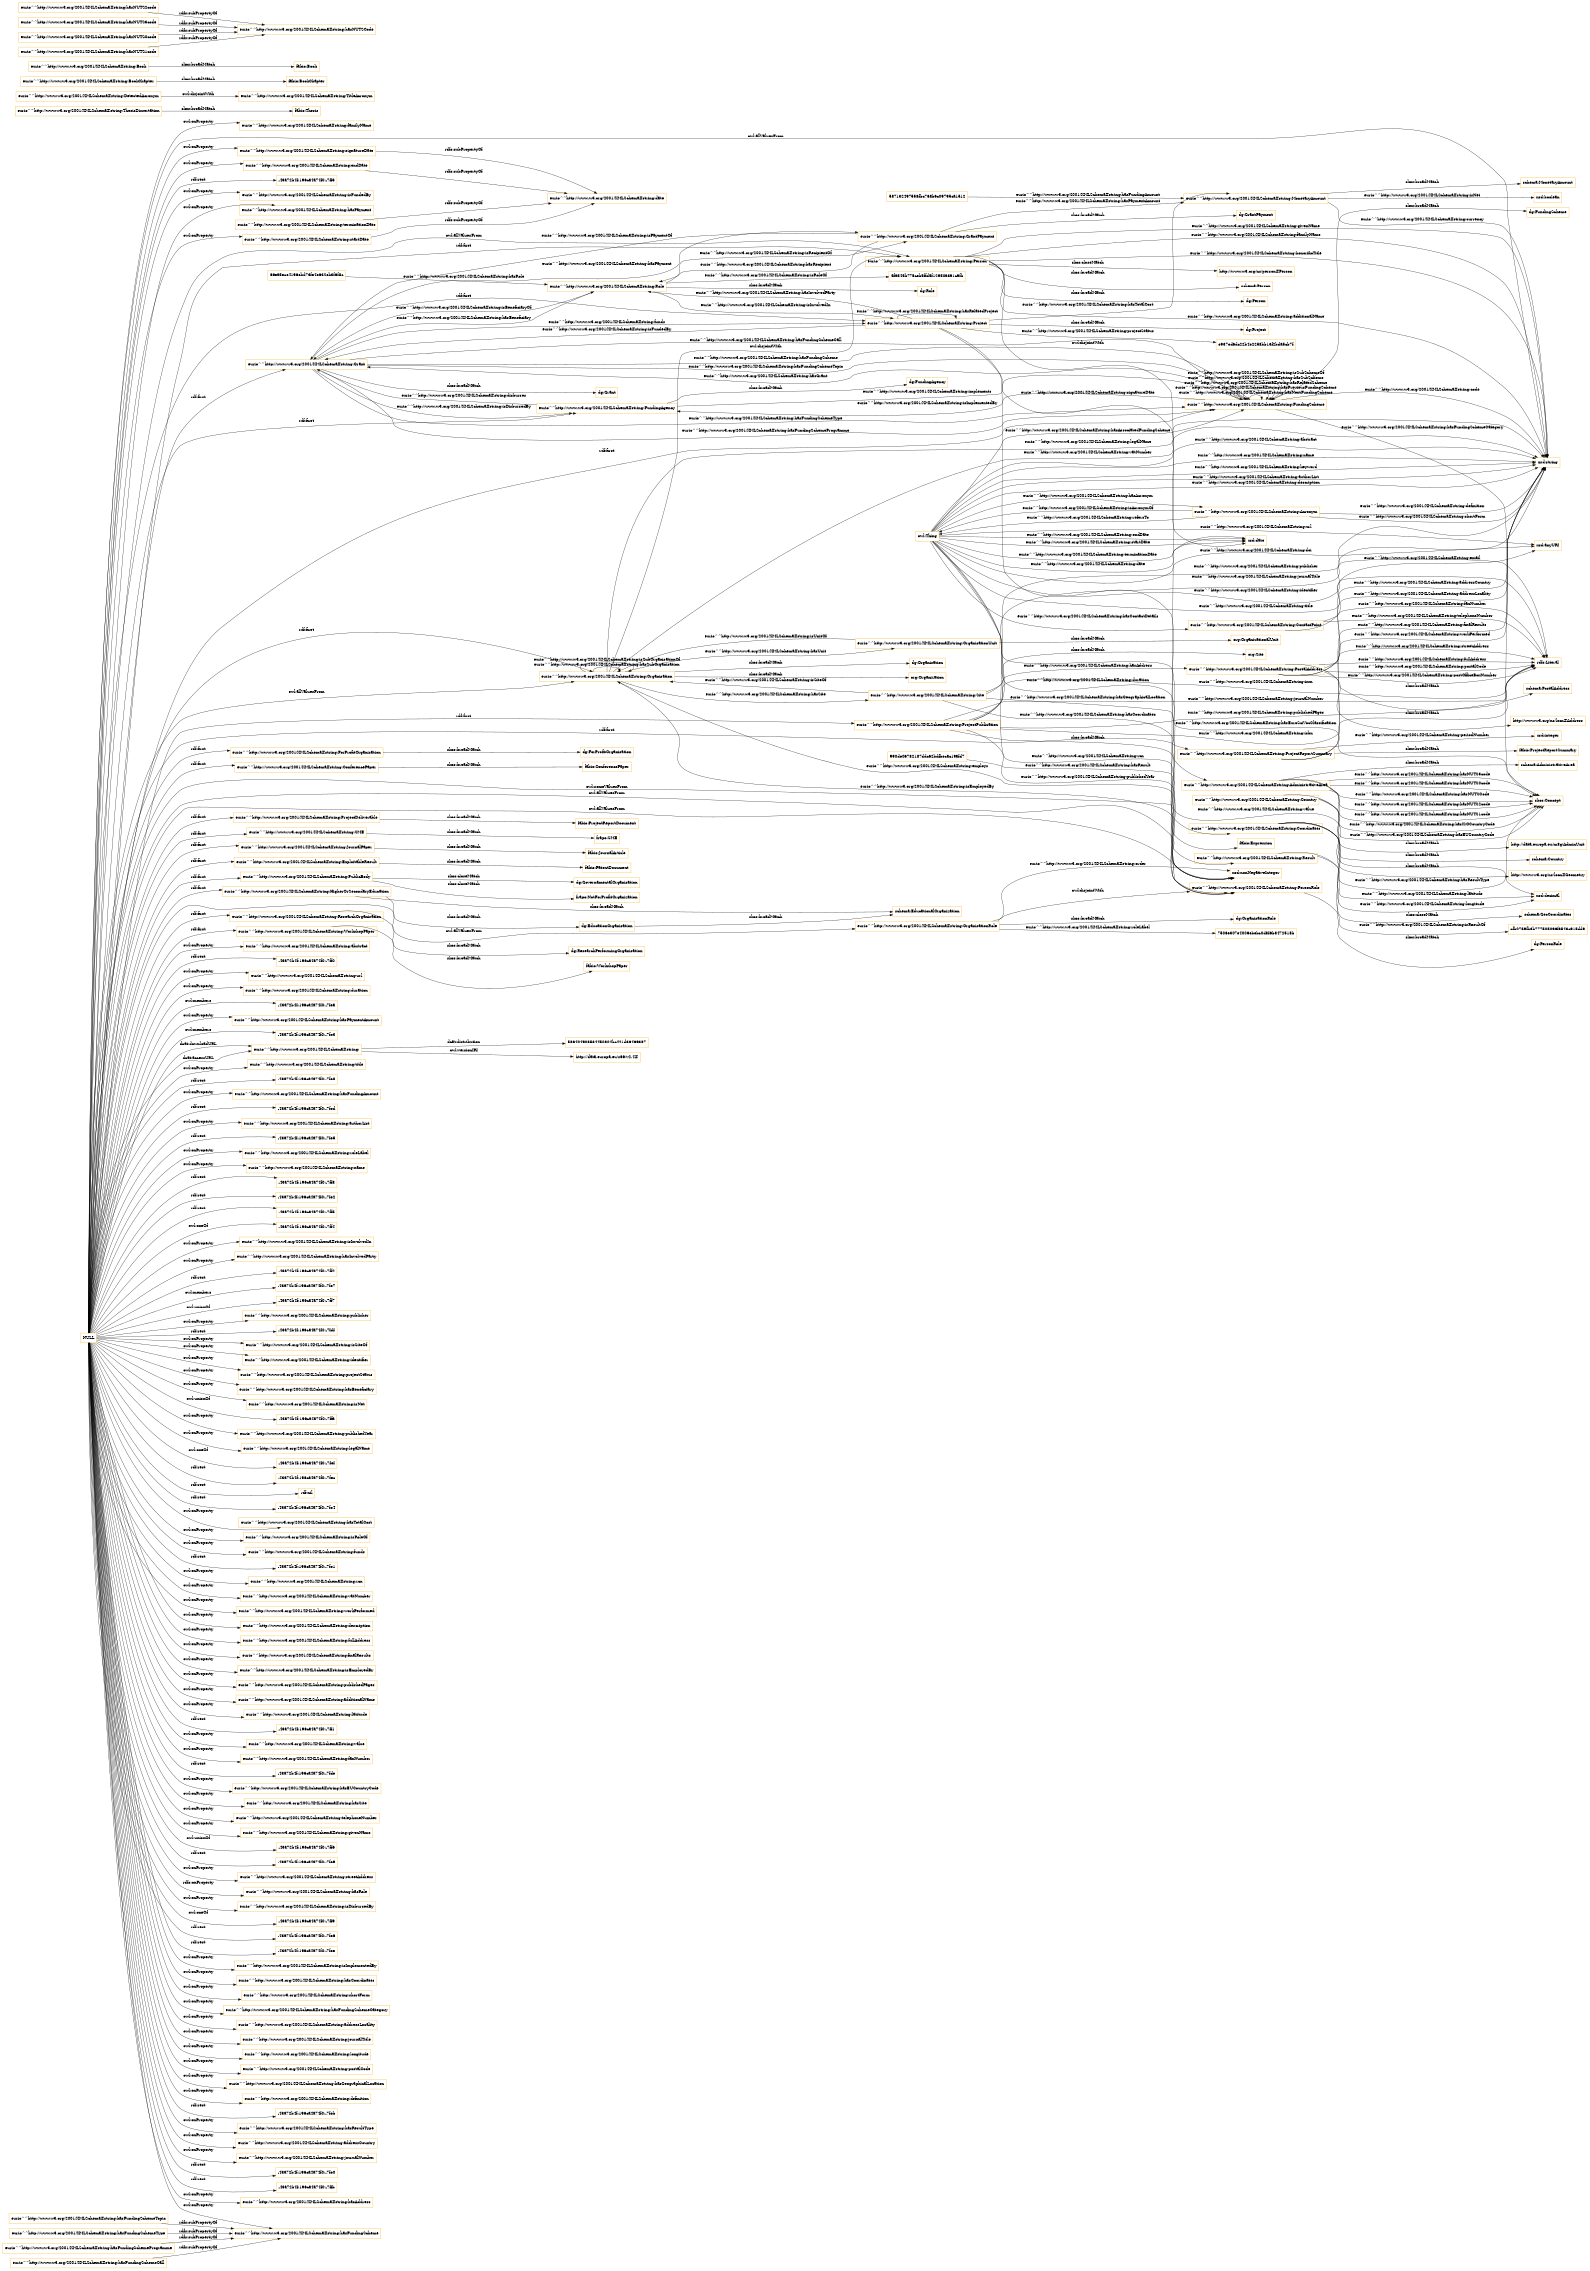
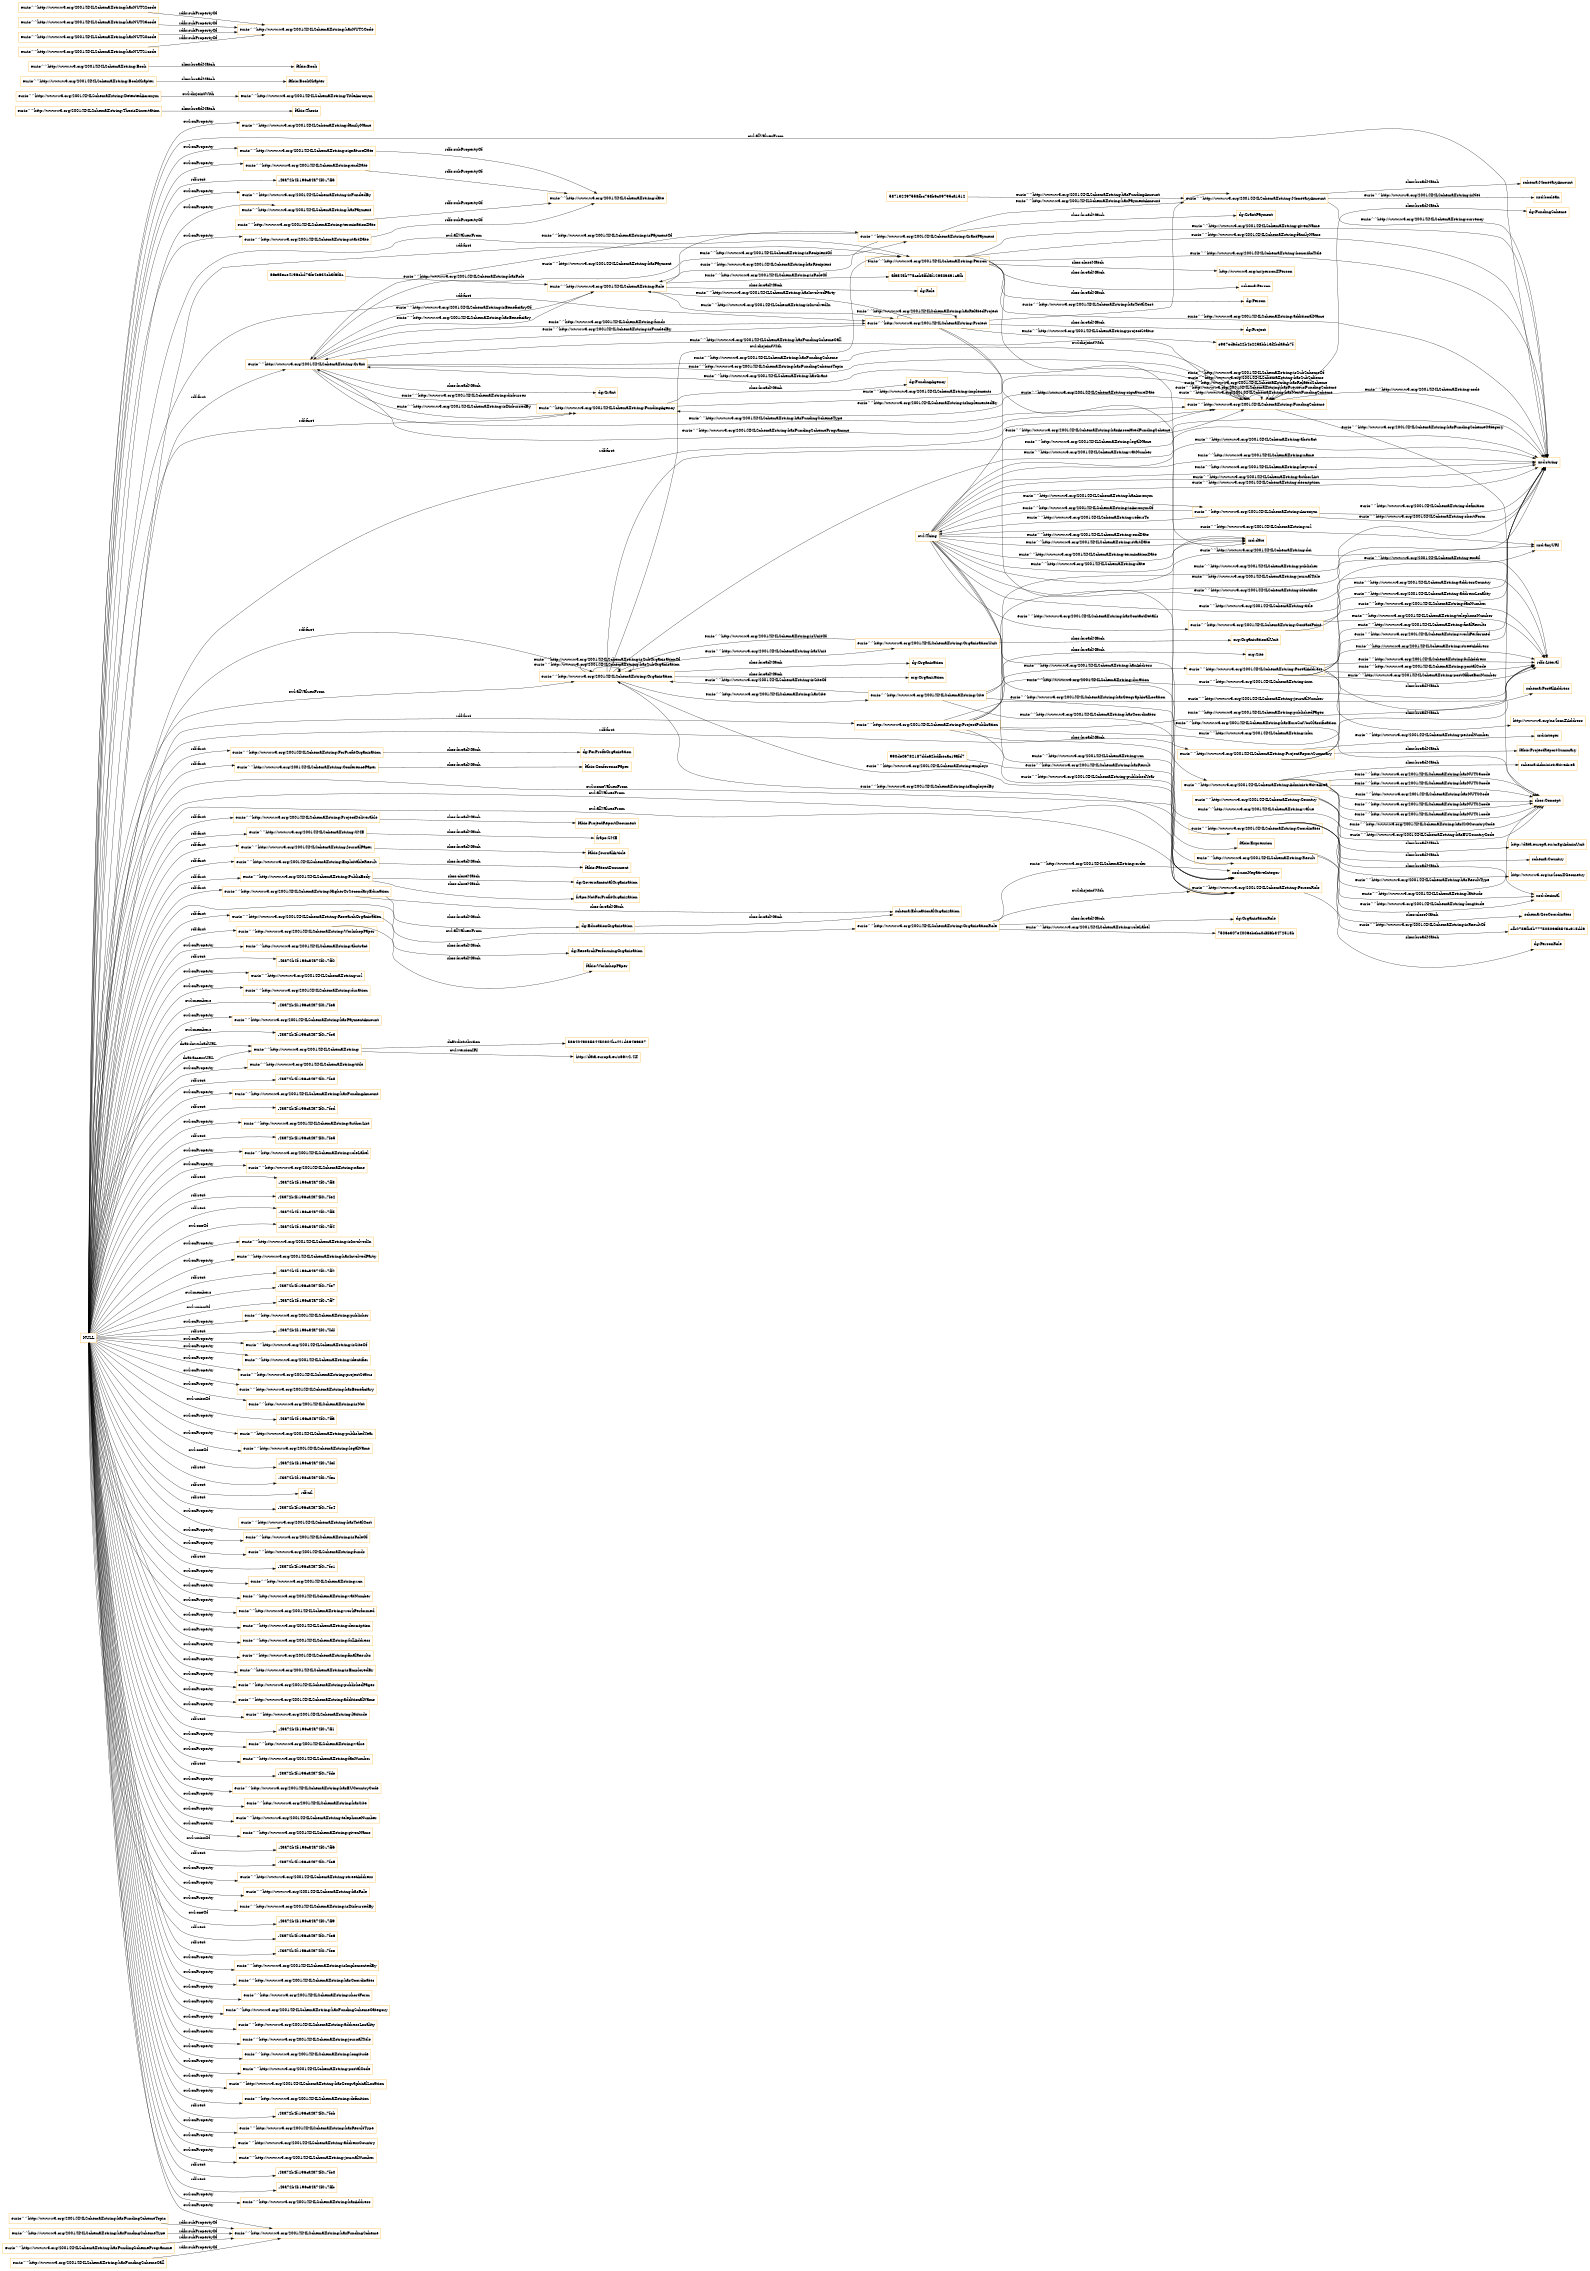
edge "NULL" -> "eurio^^http://www.w3.org/2001/XMLSchema#string:hasRole": label "rdfs:onProperty" -> "owl:onProperty"
